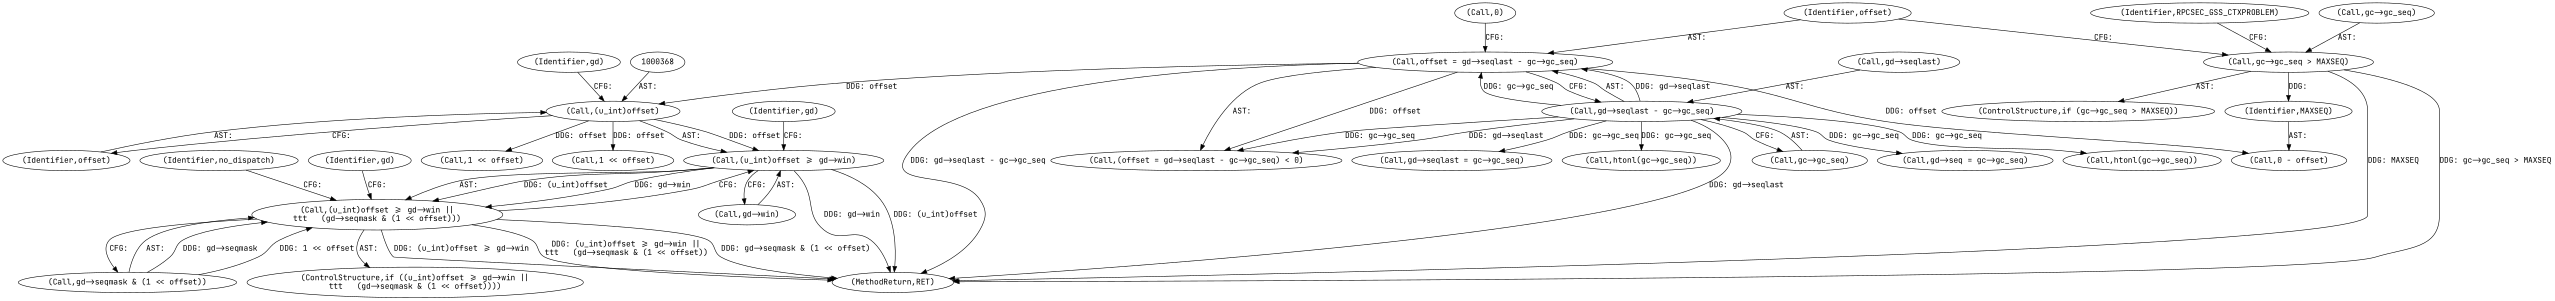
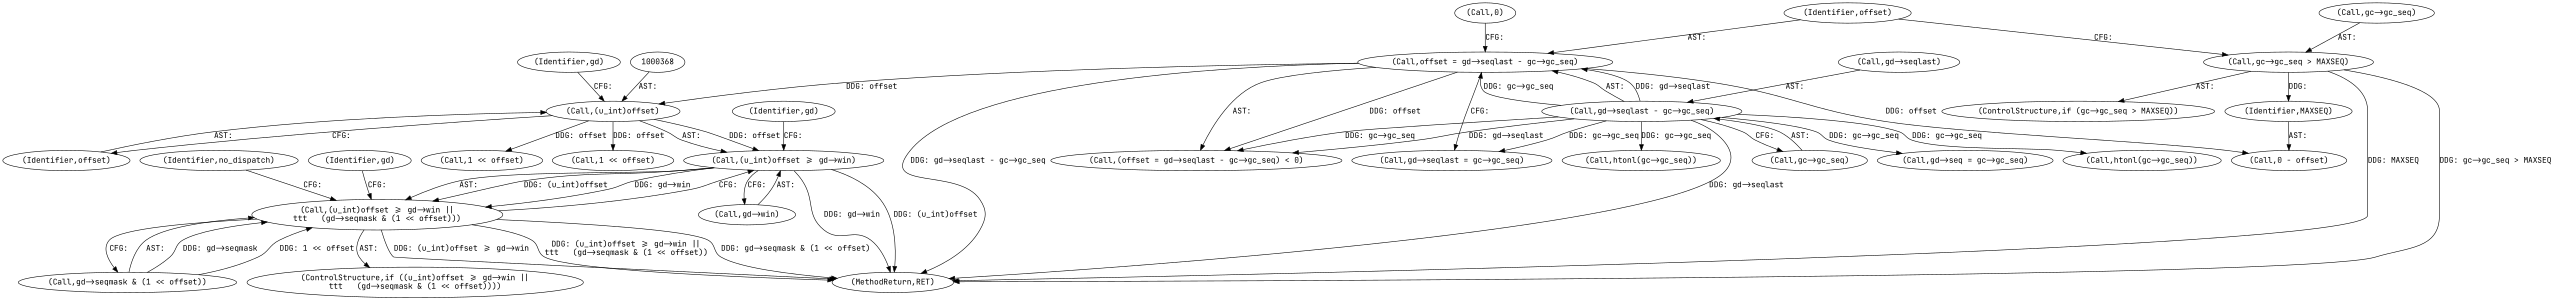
node "(Identifier,RPCSEC_GSS_CTXPROBLEM)": removed
edge "(Call,offset = gd->seqlast - gc->gc_seq)" -> "(Call,gd->seqlast - gc->gc_seq)": now "(Call,offset = gd->seqlast - gc->gc_seq)" -> "(Call,gd->seqlast = gc->gc_seq)"
